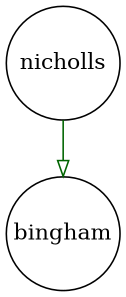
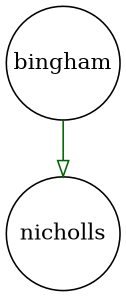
edge "nicholls" -> "bingham": reversed
